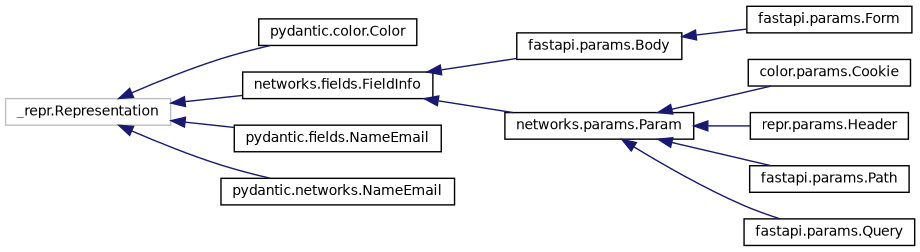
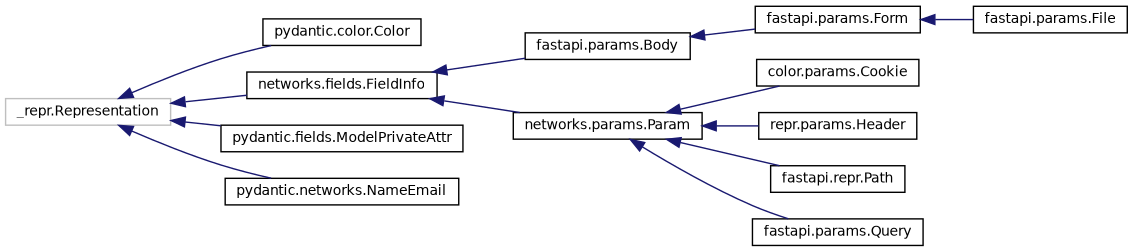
node "fastapi.params.File": added
node "pydantic.fields.NameEmail": label "pydantic.fields.NameEmail" -> "pydantic.fields.ModelPrivateAttr"
node "fastapi.params.Path": label "fastapi.params.Path" -> "fastapi.repr.Path"
